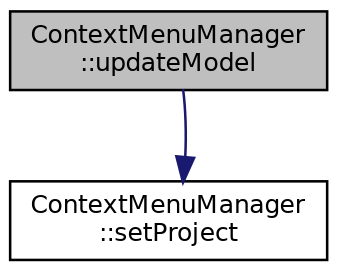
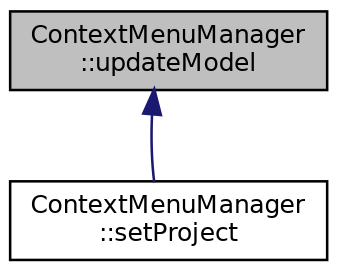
edge "ContextMenuManager ::updateModel" -> "ContextMenuManager ::setProject": reversed
